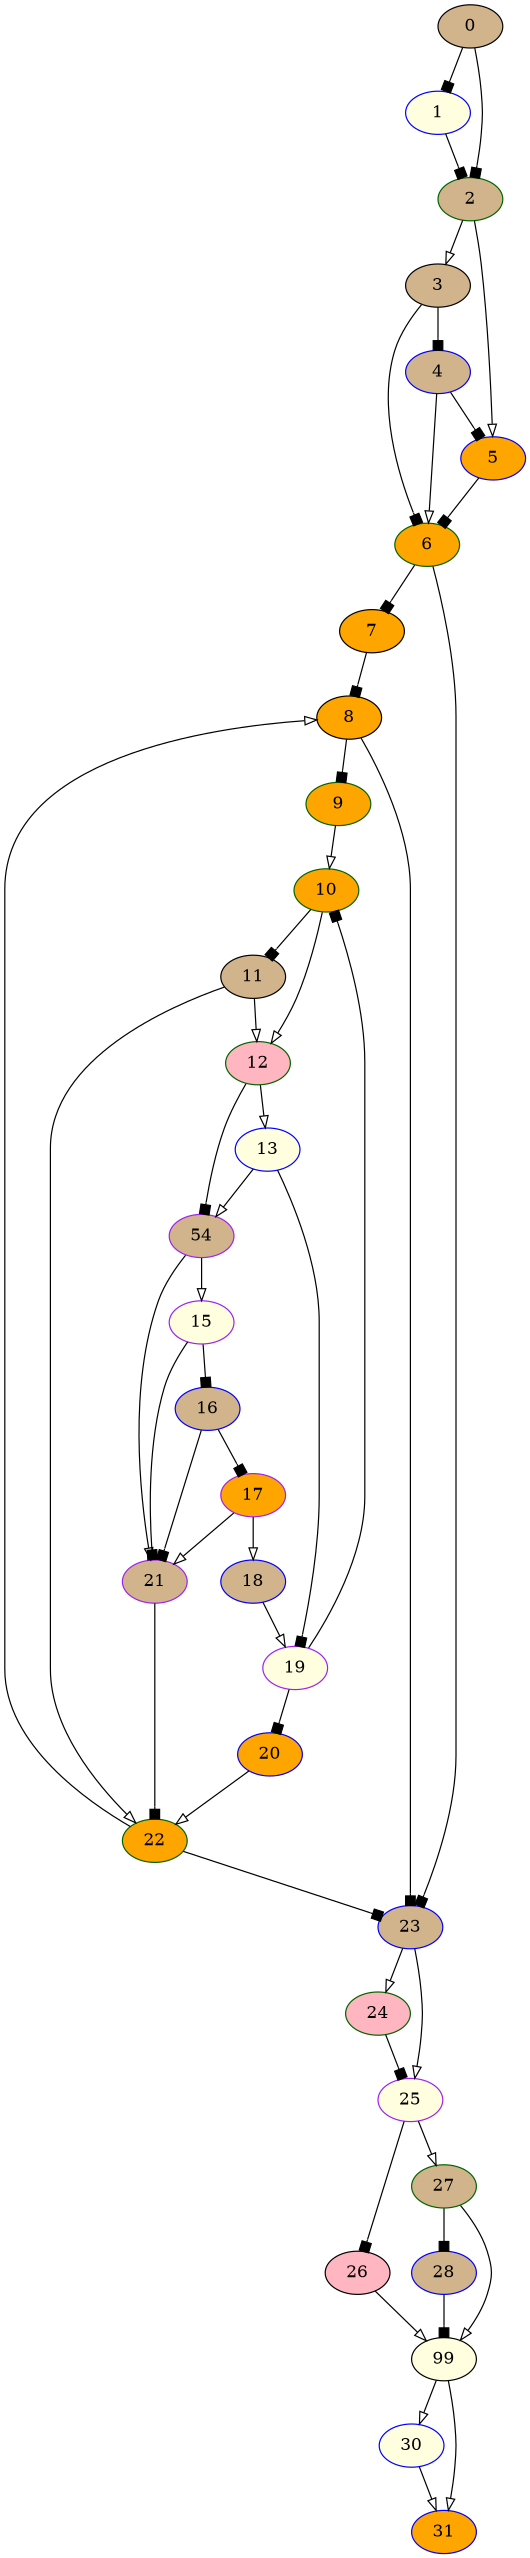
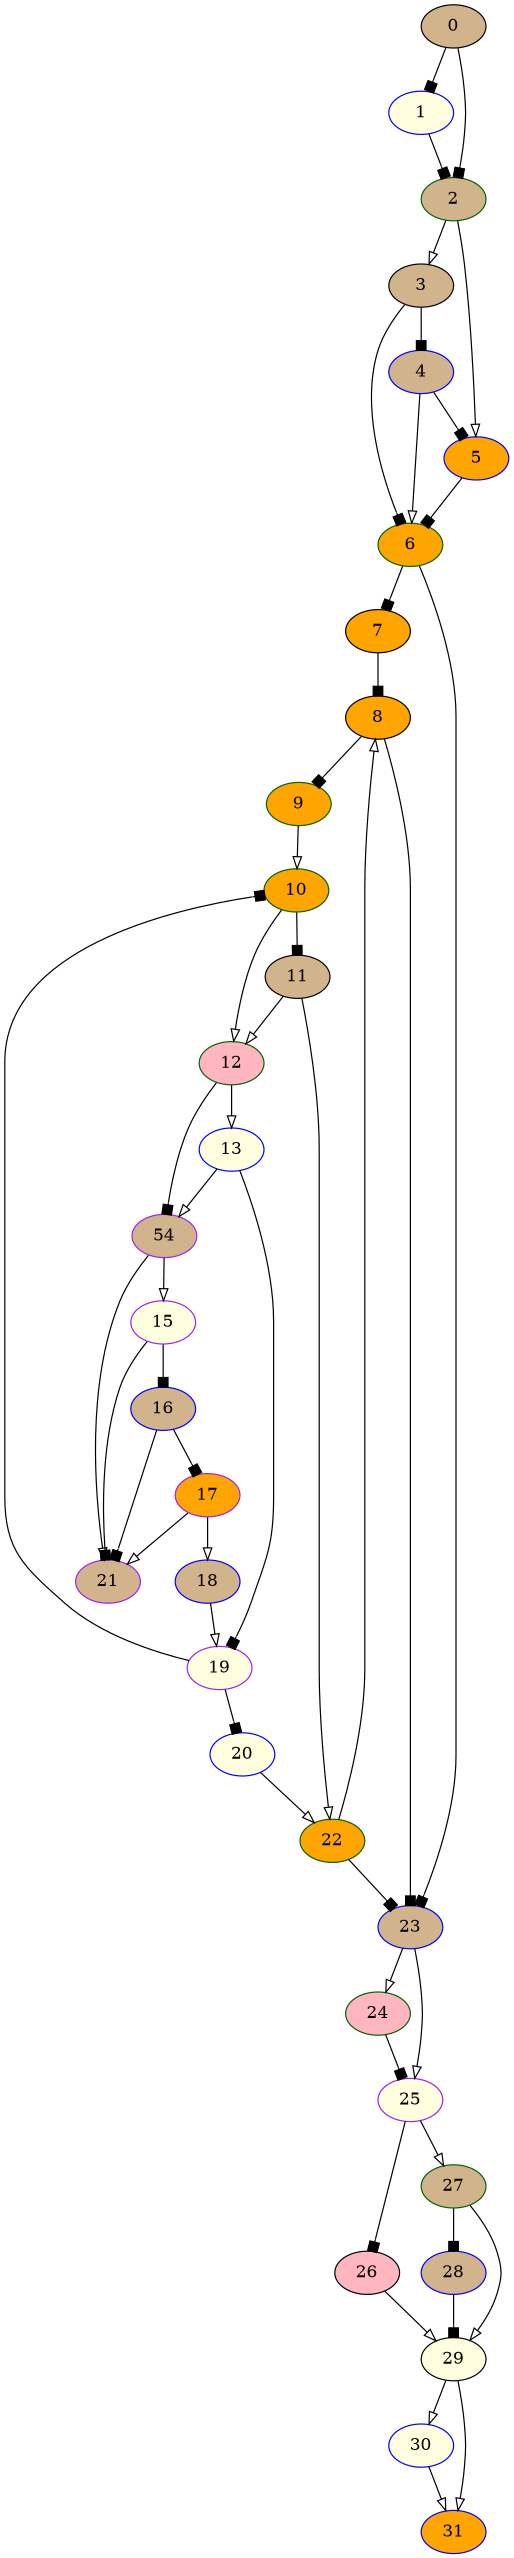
edge "21" -> "22": removed
node "20": fillcolor orange -> lightyellow
node "99": label "99" -> "29"
